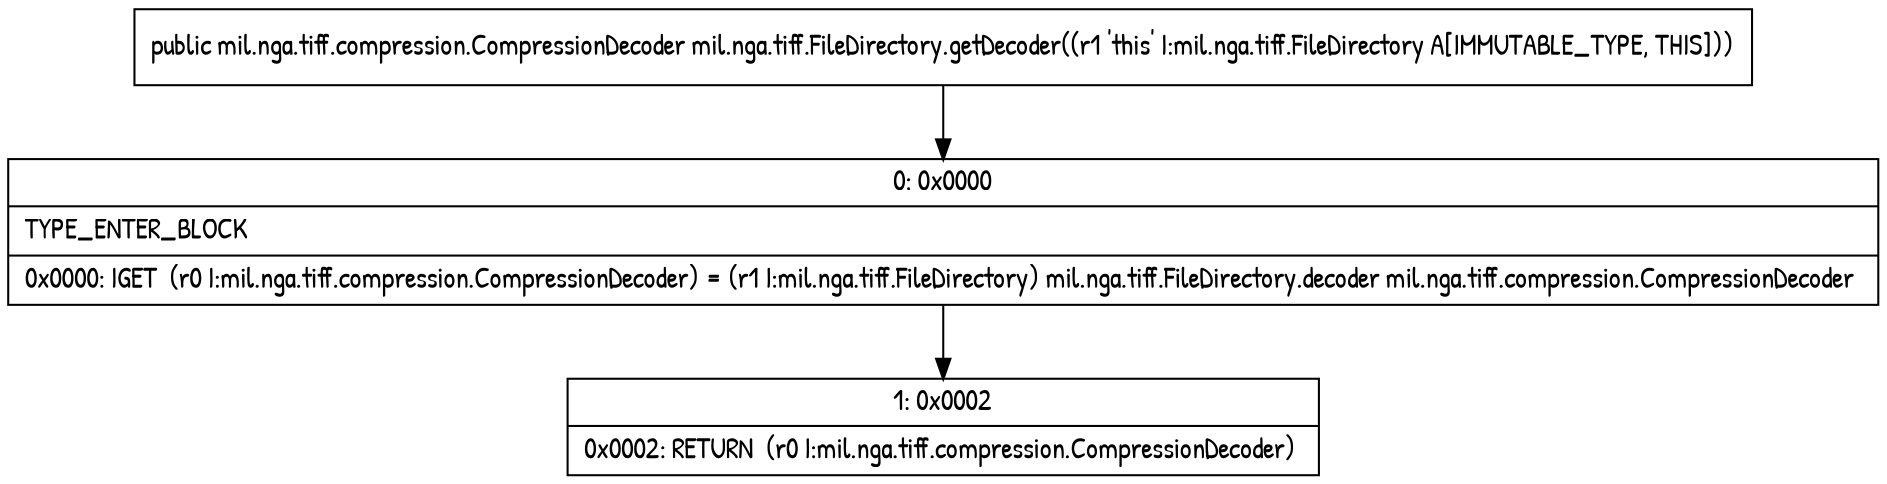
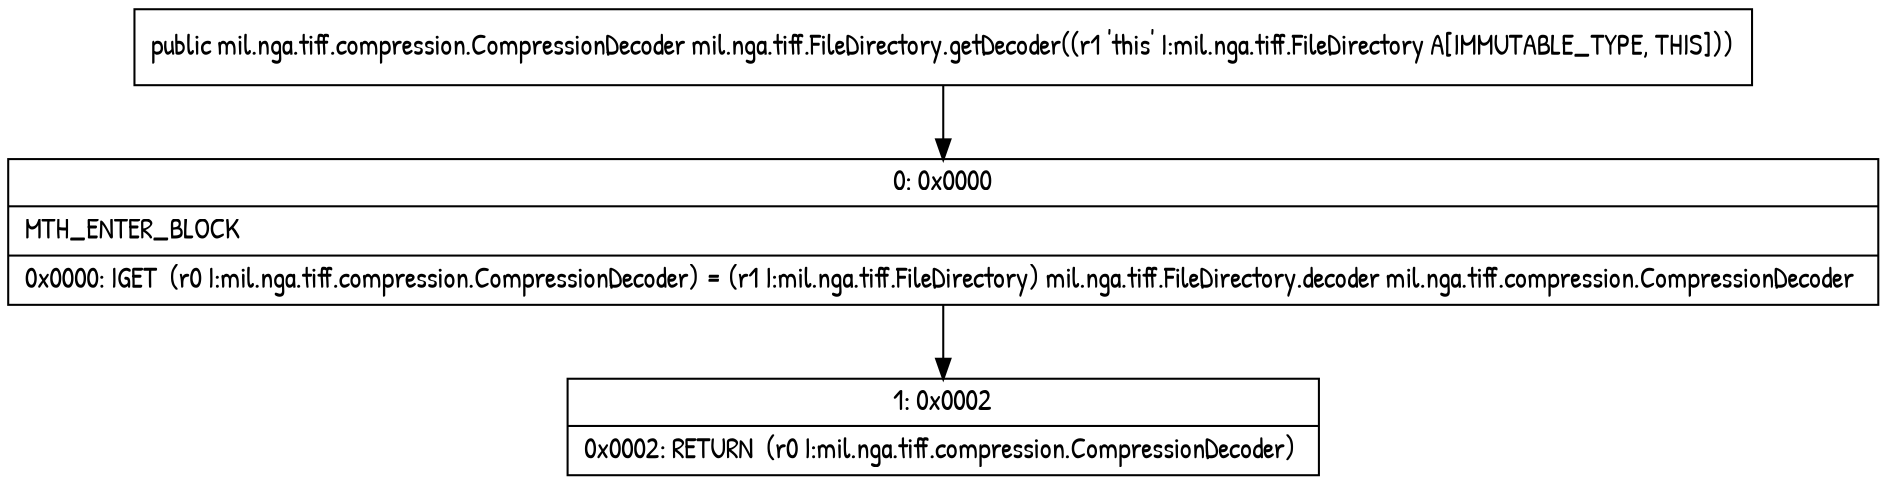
node "0: 0x0000": text "TYPE_ENTER_BLOCK" -> "MTH_ENTER_BLOCK"
